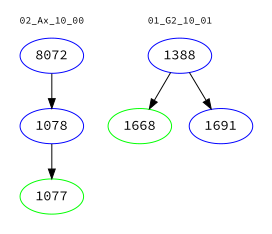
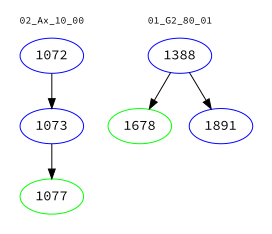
cluster "01_G2_10_01": label "01_G2_10_01" -> "01_G2_80_01"
node "8072": label "8072" -> "1072"
node "1078": label "1078" -> "1073"
node "1668": label "1668" -> "1678"
node "1691": label "1691" -> "1891"
